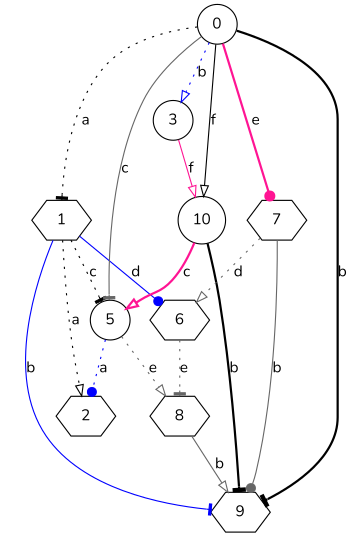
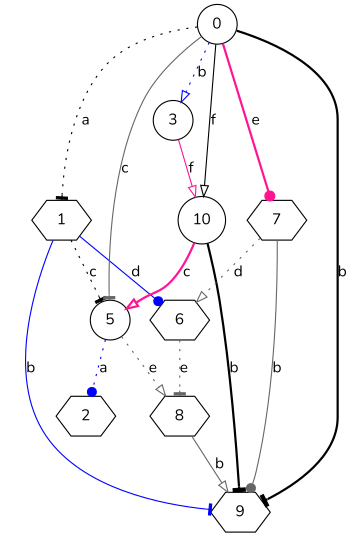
edge "1" -> "2": removed, label "a"
